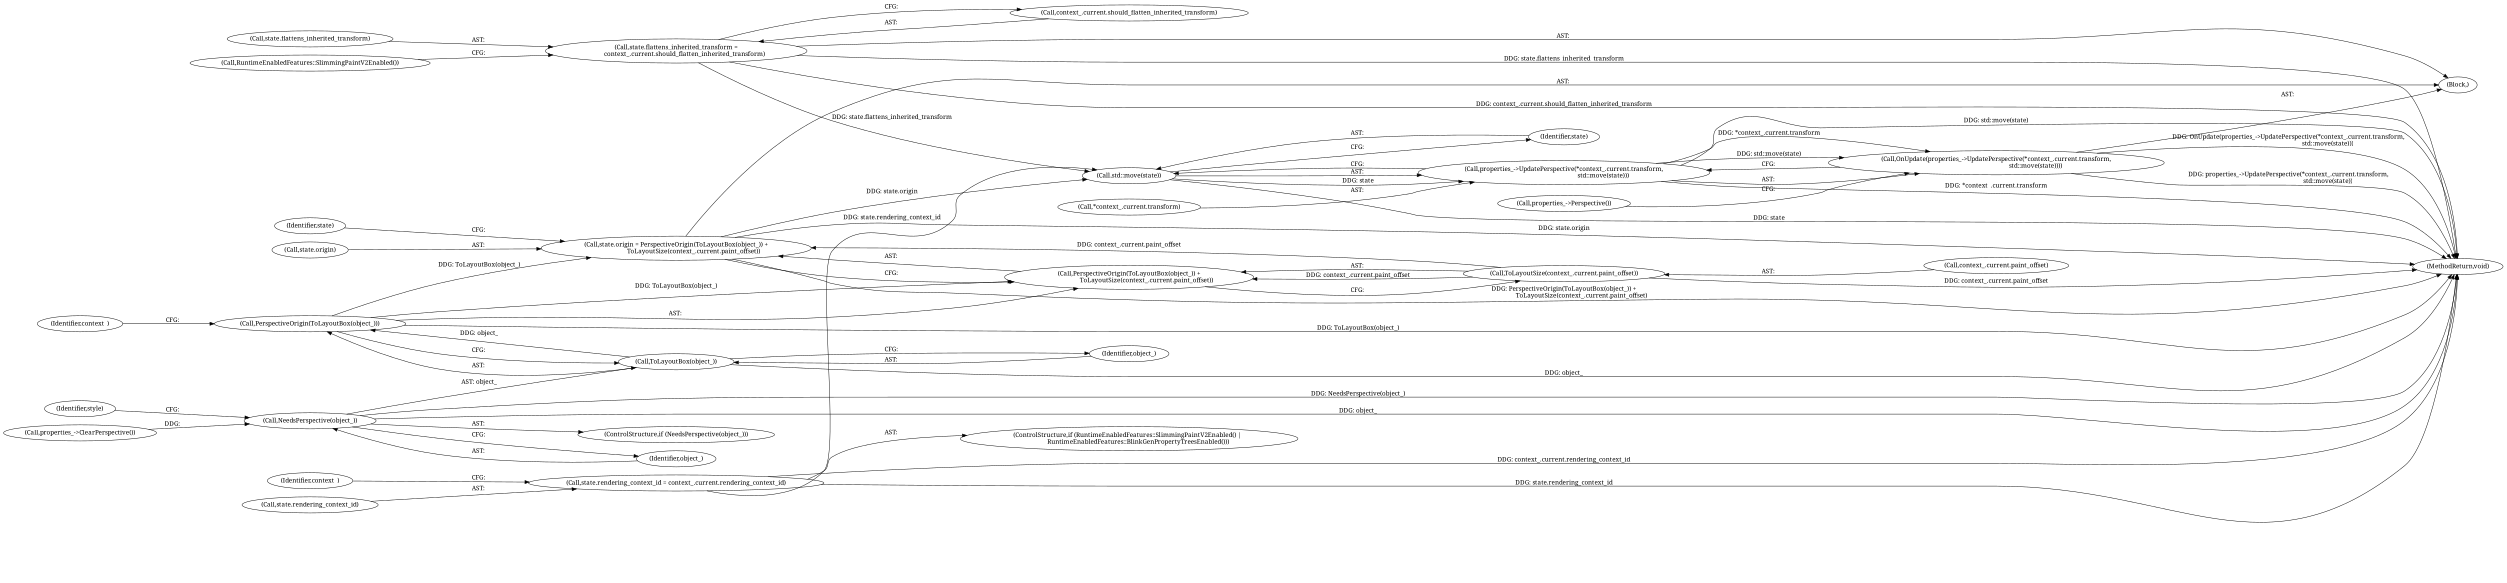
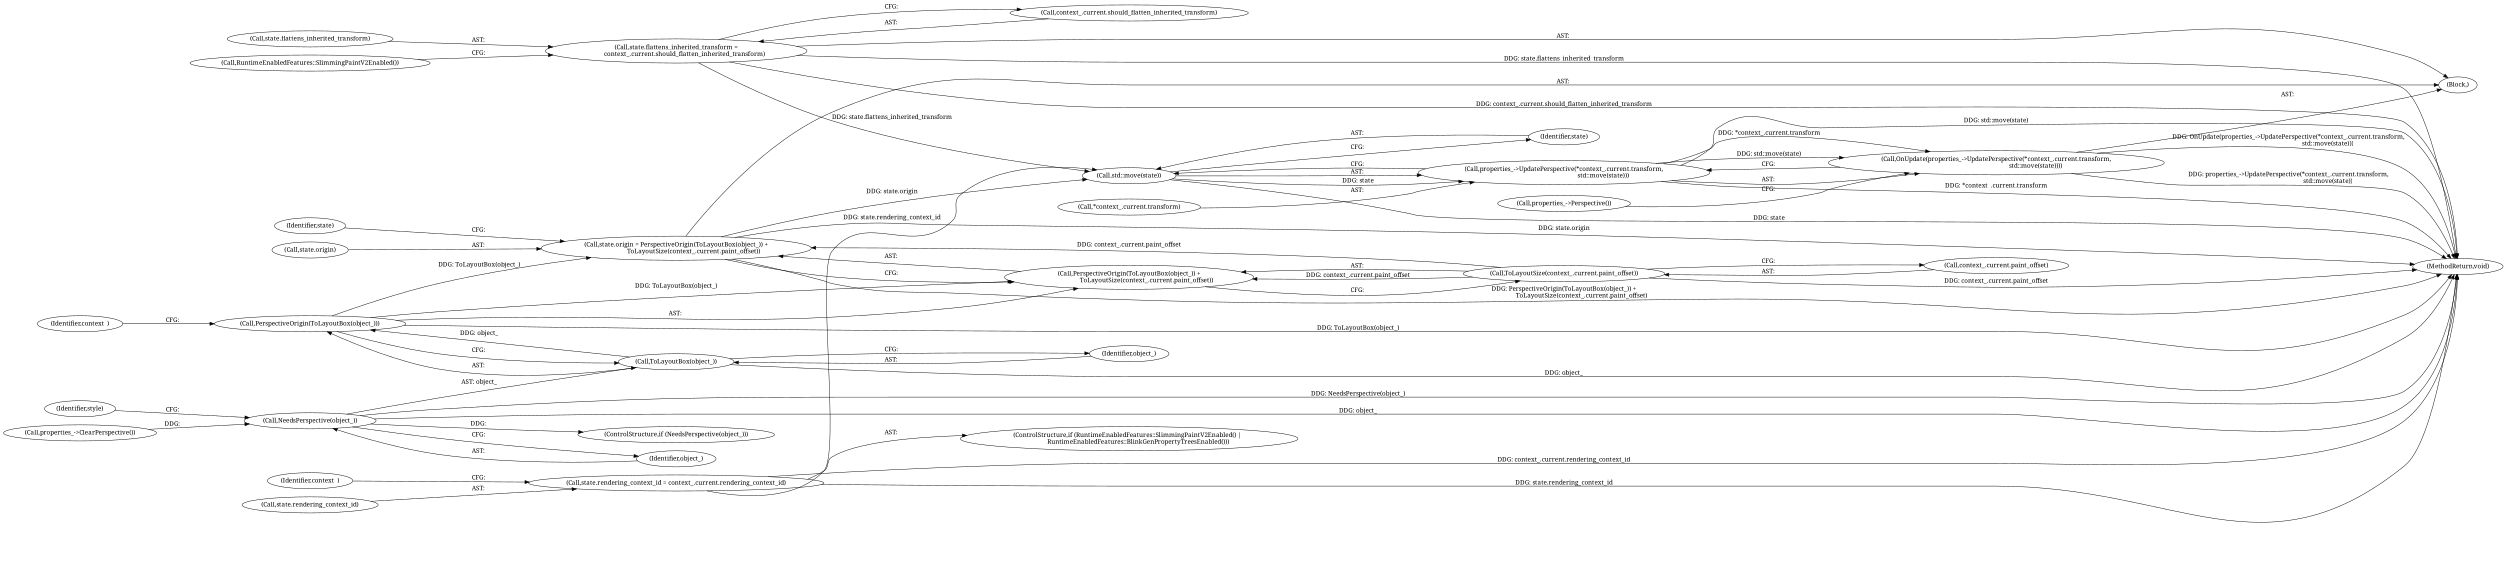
edge "(Call,ToLayoutSize(context_.current.paint_offset))" -> "(Call,context_.current.paint_offset)": added, label "CFG:"
edge "(Call,NeedsPerspective(object_))" -> "(ControlStructure,if (NeedsPerspective(object_)))": label "AST: " -> "DDG: "
